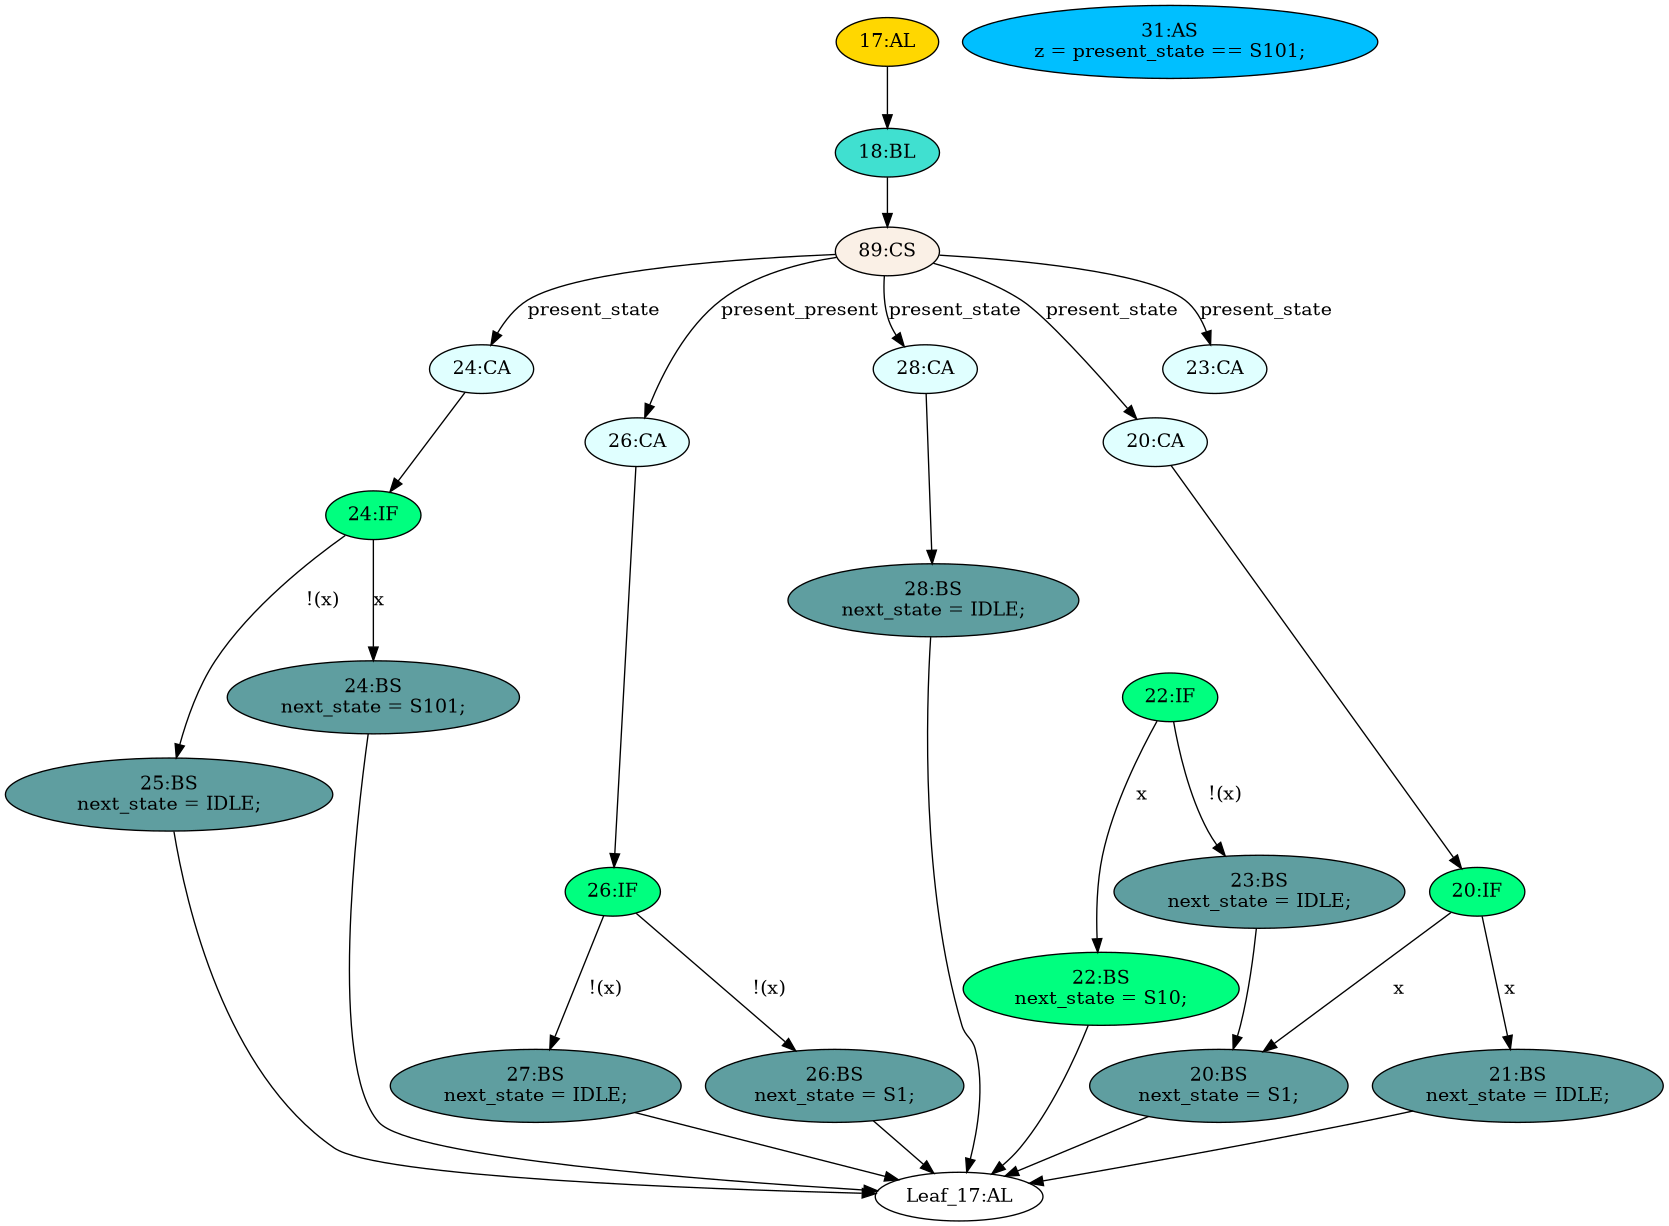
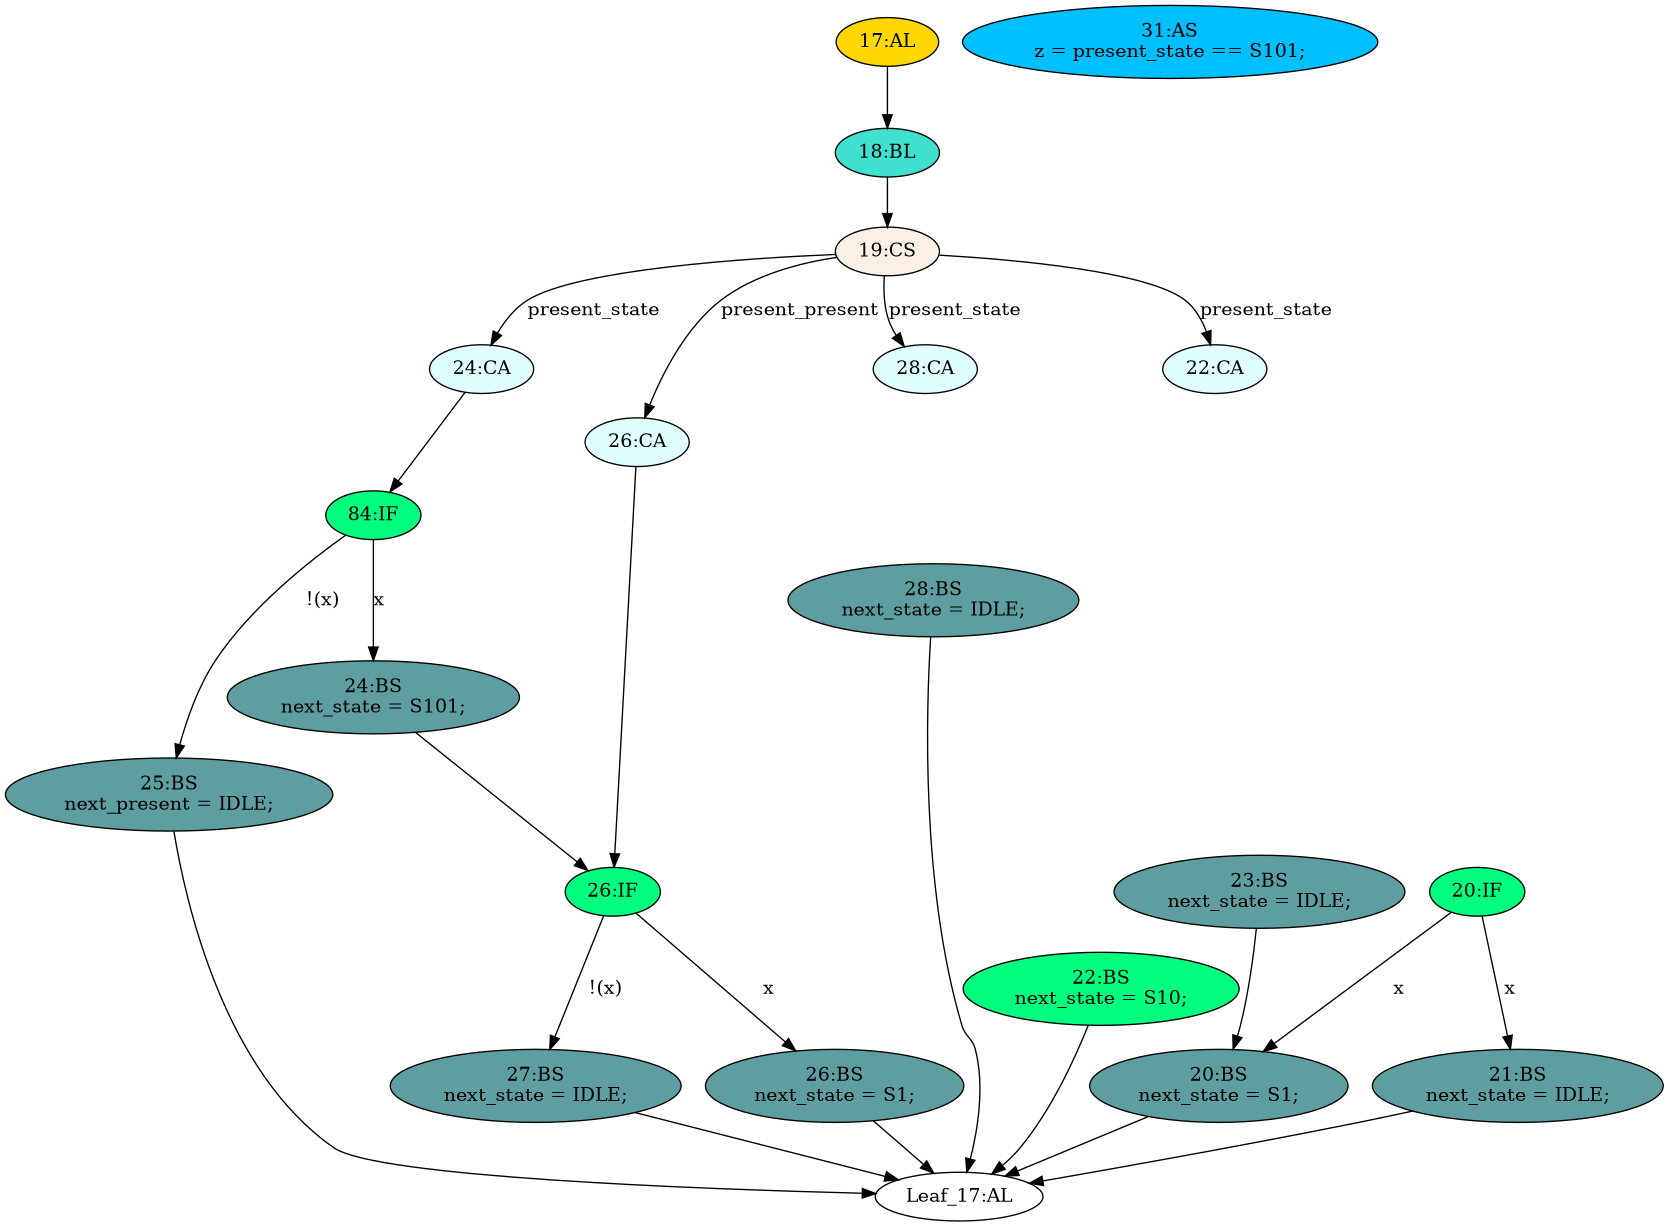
node "89:CS": label "89:CS" -> "19:CS"
node "23:CA": label "23:CA" -> "22:CA"
node "20:CA": removed
edge "28:CA" -> "28:BS next_state = IDLE;": removed
node "24:IF": label "24:IF" -> "84:IF"
node "22:IF": removed
node "25:BS next_state = IDLE;": label "25:BS next_state = IDLE;" -> "25:BS next_present = IDLE;"
edge "26:IF" -> "26:BS next_state = S1;": label "!(x)" -> "x"
edge "24:BS next_state = S101;" -> "Leaf_17:AL": now "24:BS next_state = S101;" -> "26:IF"
